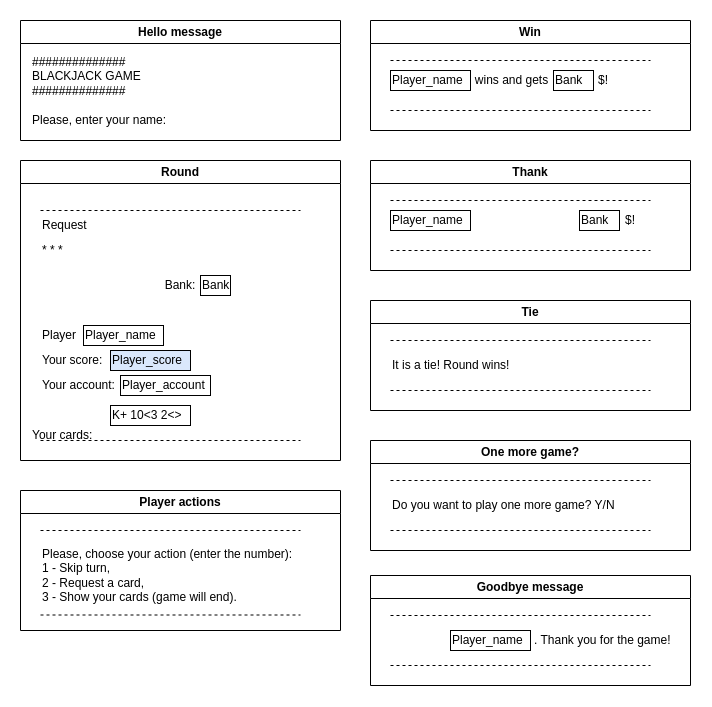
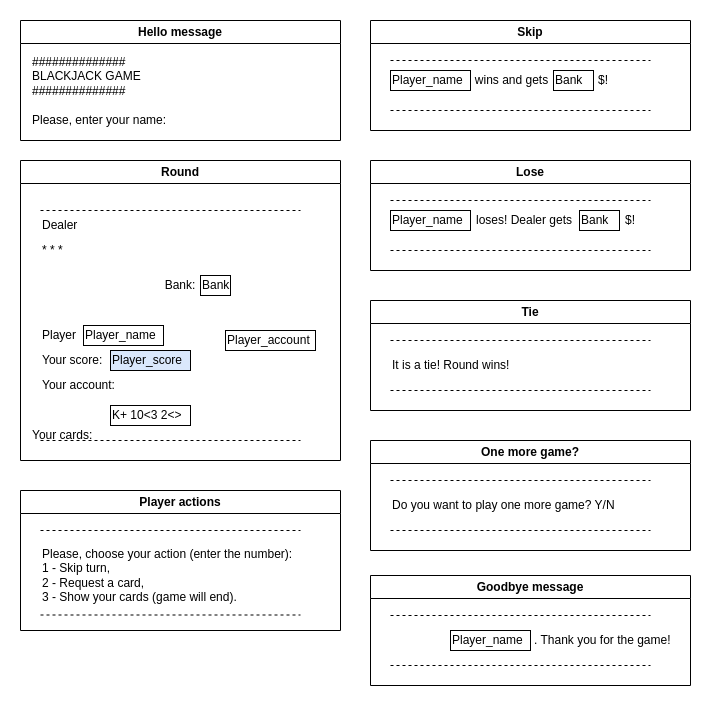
node "Win": label "Win" -> "Skip"
node "Thank": label "Thank" -> "Lose"
node "loses! Dealer gets": added
node "Request": label "Request" -> "Dealer"
node "Player_account": moved (166, 386) -> (271, 341)
